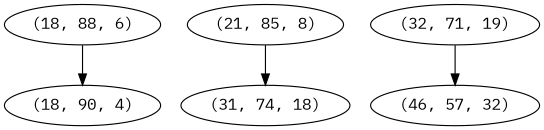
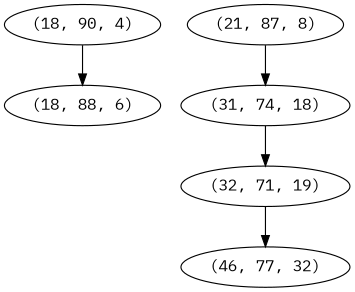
node "(21, 85, 8)": label "(21, 85, 8)" -> "(21, 87, 8)"
edge "(18, 88, 6)" -> "(18, 90, 4)": reversed
node "(46, 57, 32)": label "(46, 57, 32)" -> "(46, 77, 32)"
edge "(31, 74, 18)" -> "(32, 71, 19)": added
